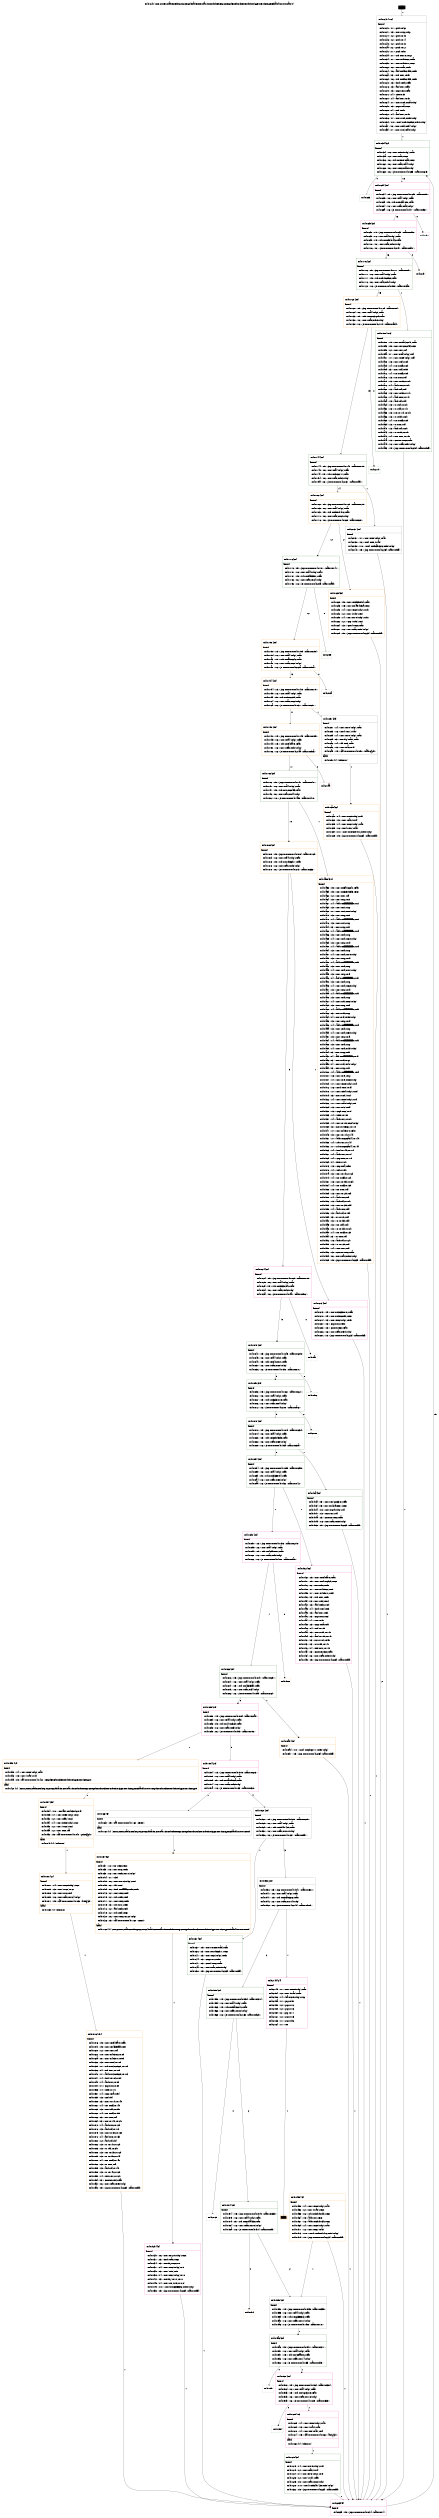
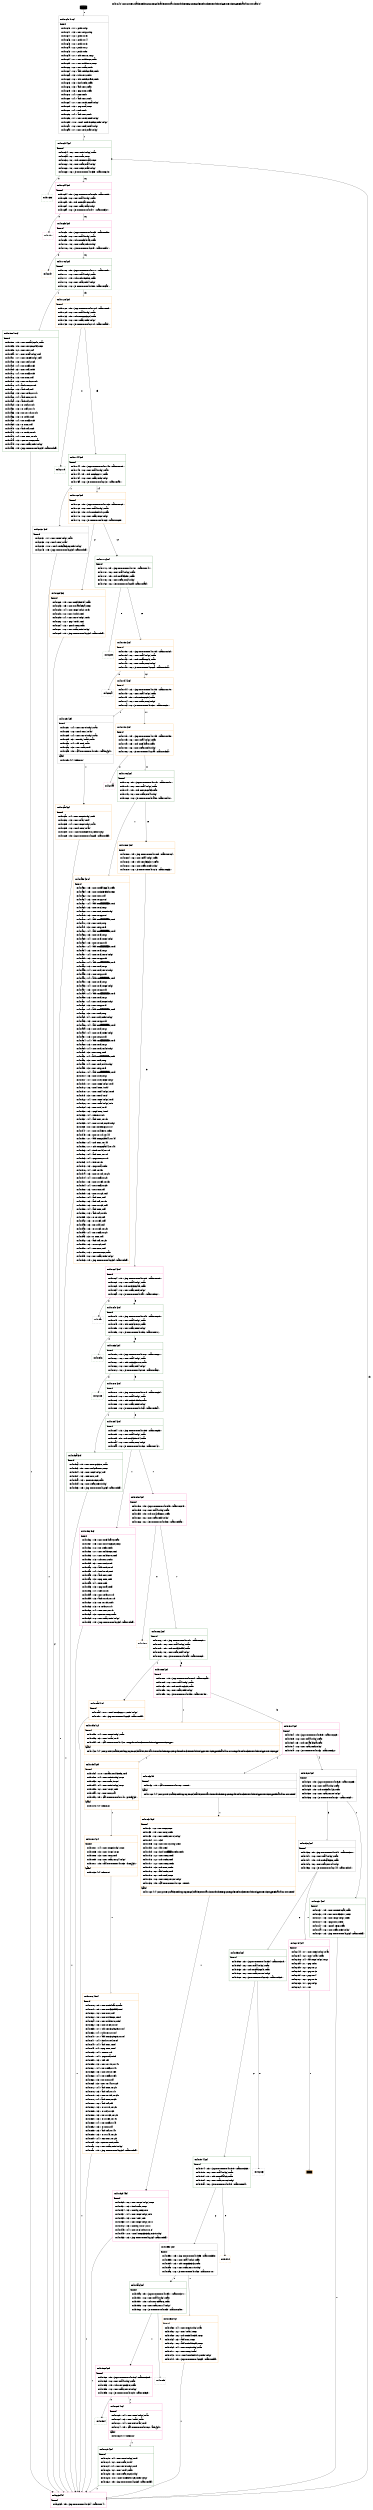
node "0x401c73 [30]": removed
edge "0x401d58 [42]" -> "0x401990 [28]": reversed
